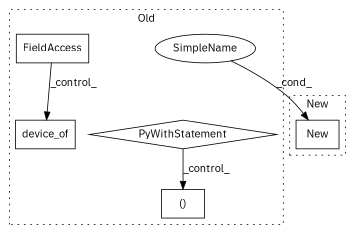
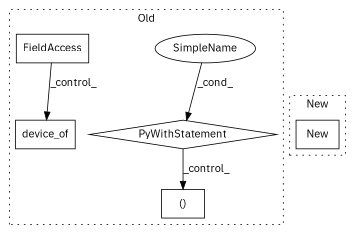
edge "SimpleName" -> "New": now "SimpleName" -> "PyWithStatement"
